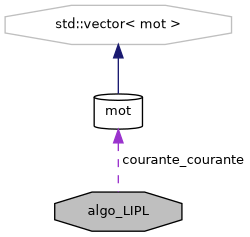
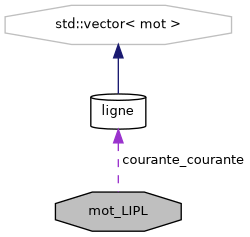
node "mot": label "mot" -> "ligne"
node "algo_LIPL": label "algo_LIPL" -> "mot_LIPL"
